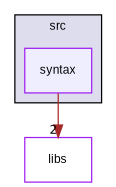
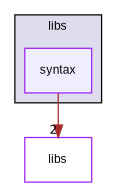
cluster "src": label "src" -> "libs"
